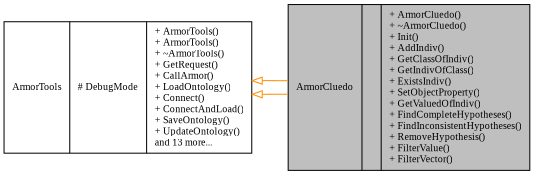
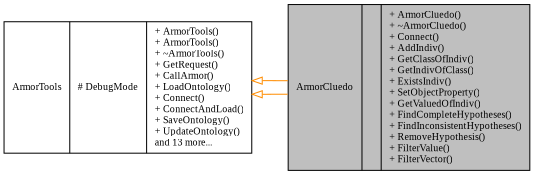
node "ArmorCluedo": text "+ Init()" -> "+ Connect()"
